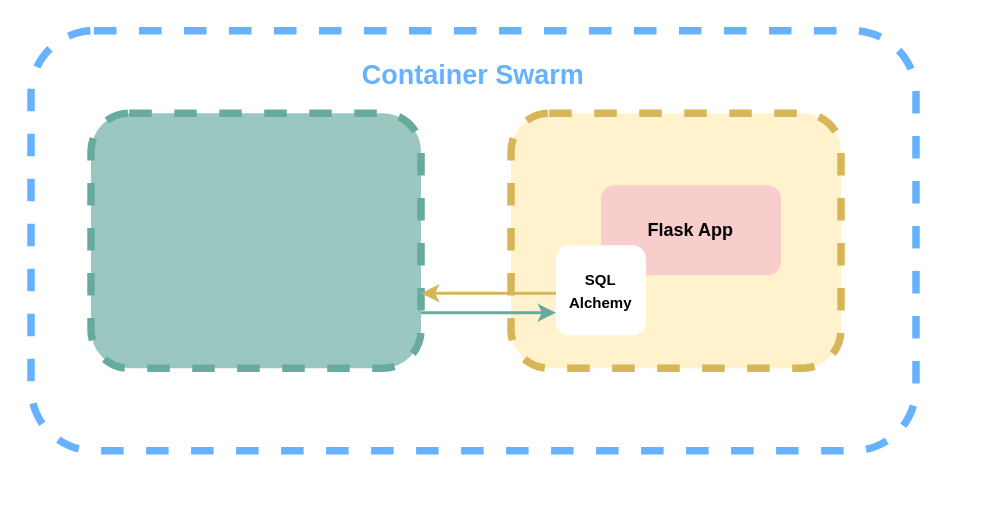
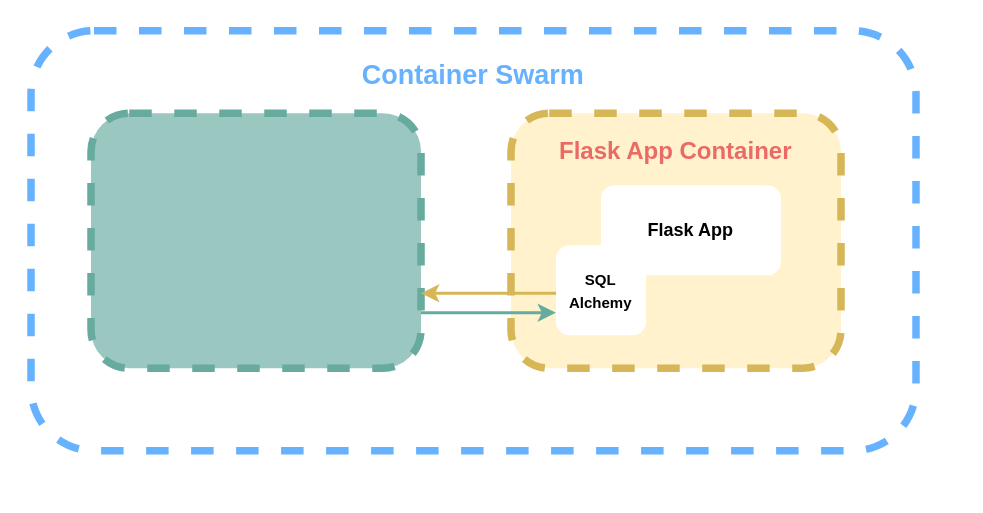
node "Flask App Container": added
node "Flask App": fillcolor #f8cecc -> #ffffff
